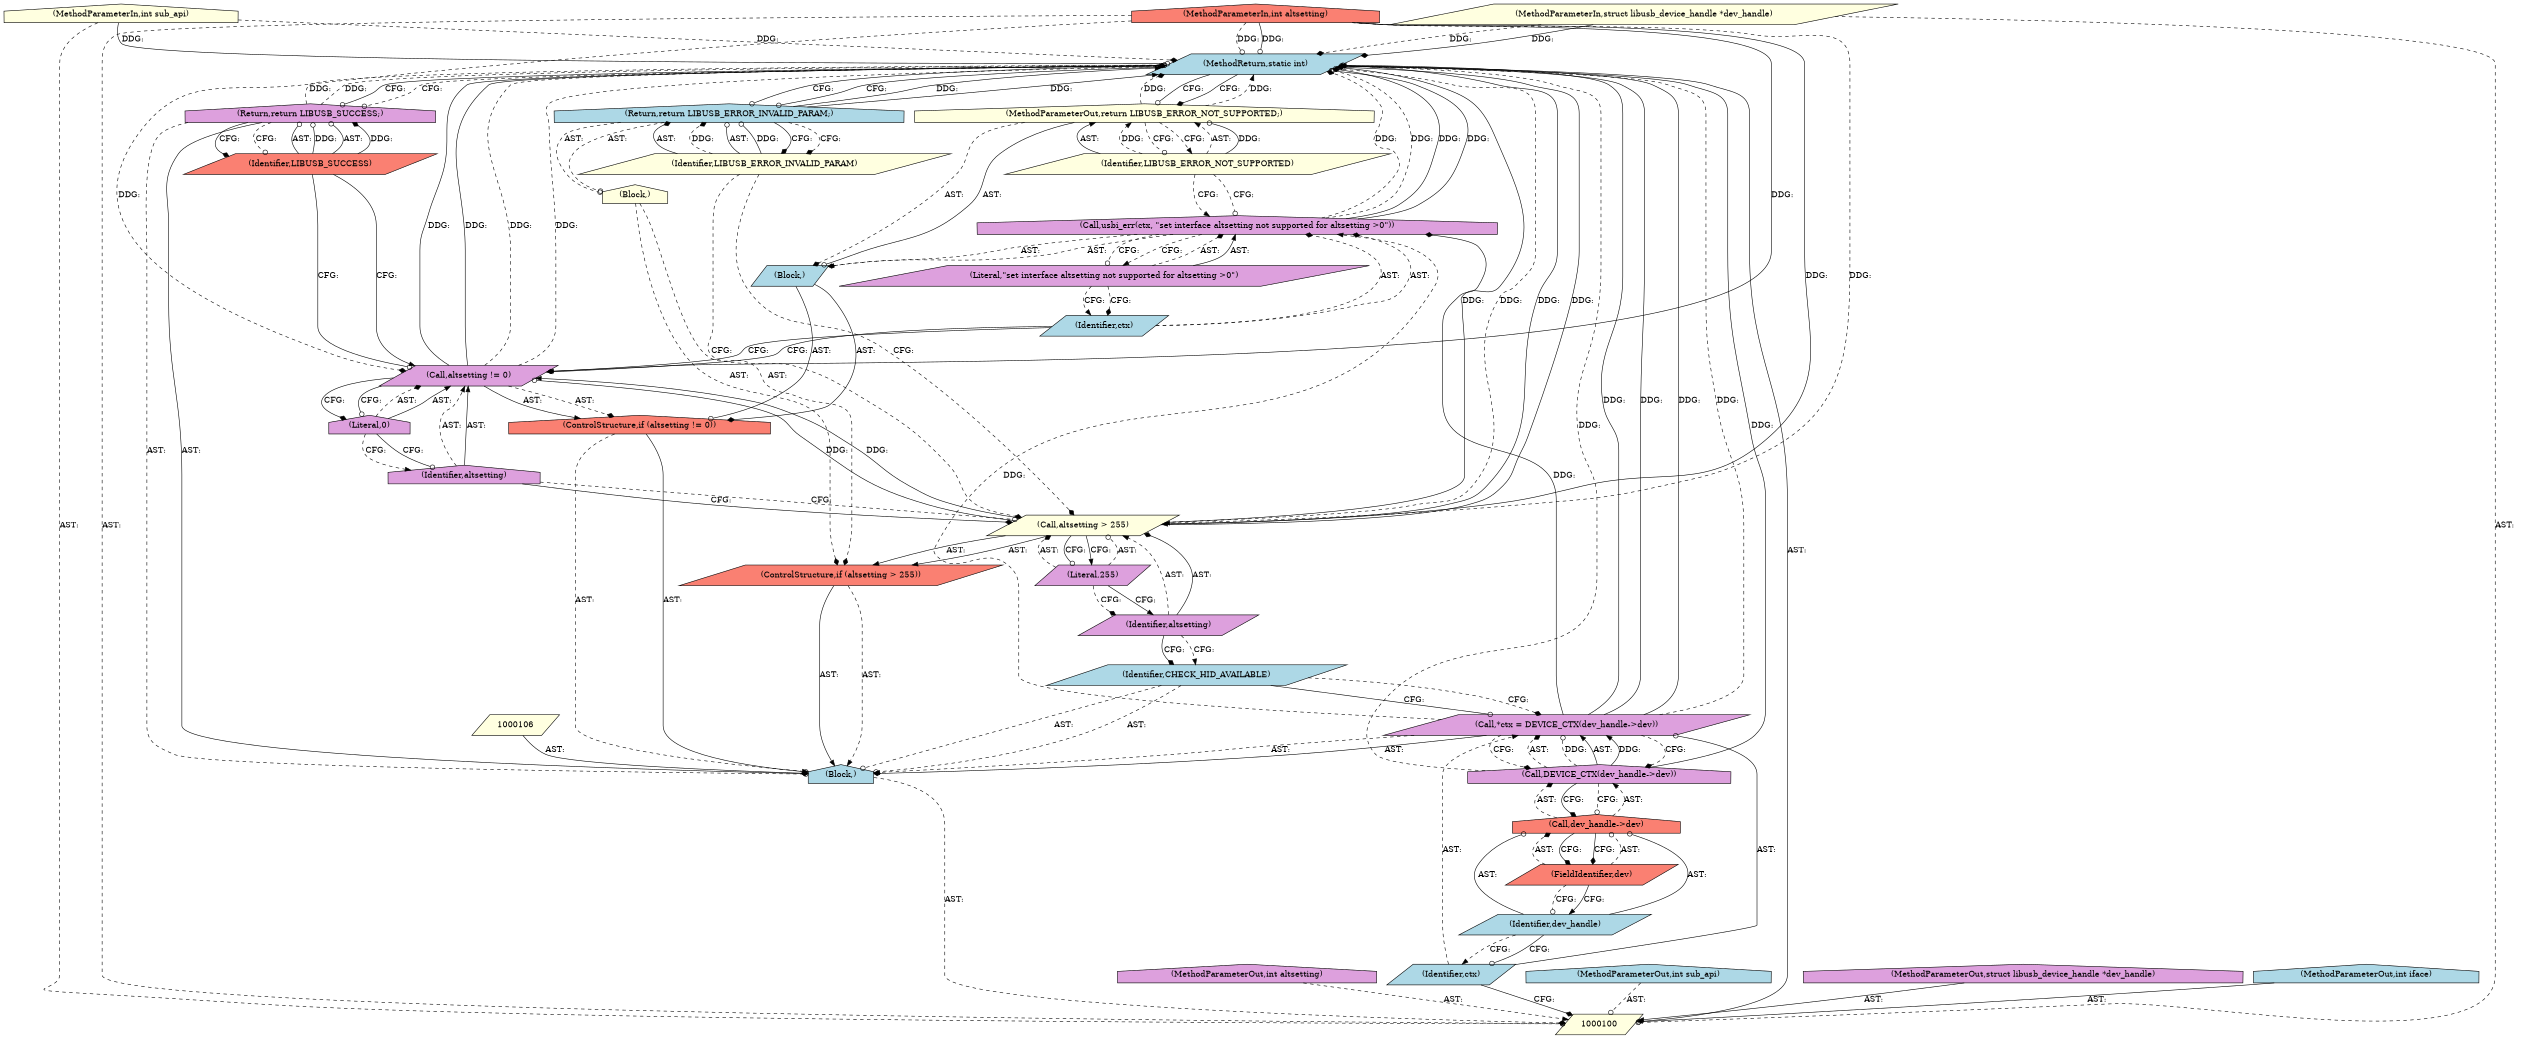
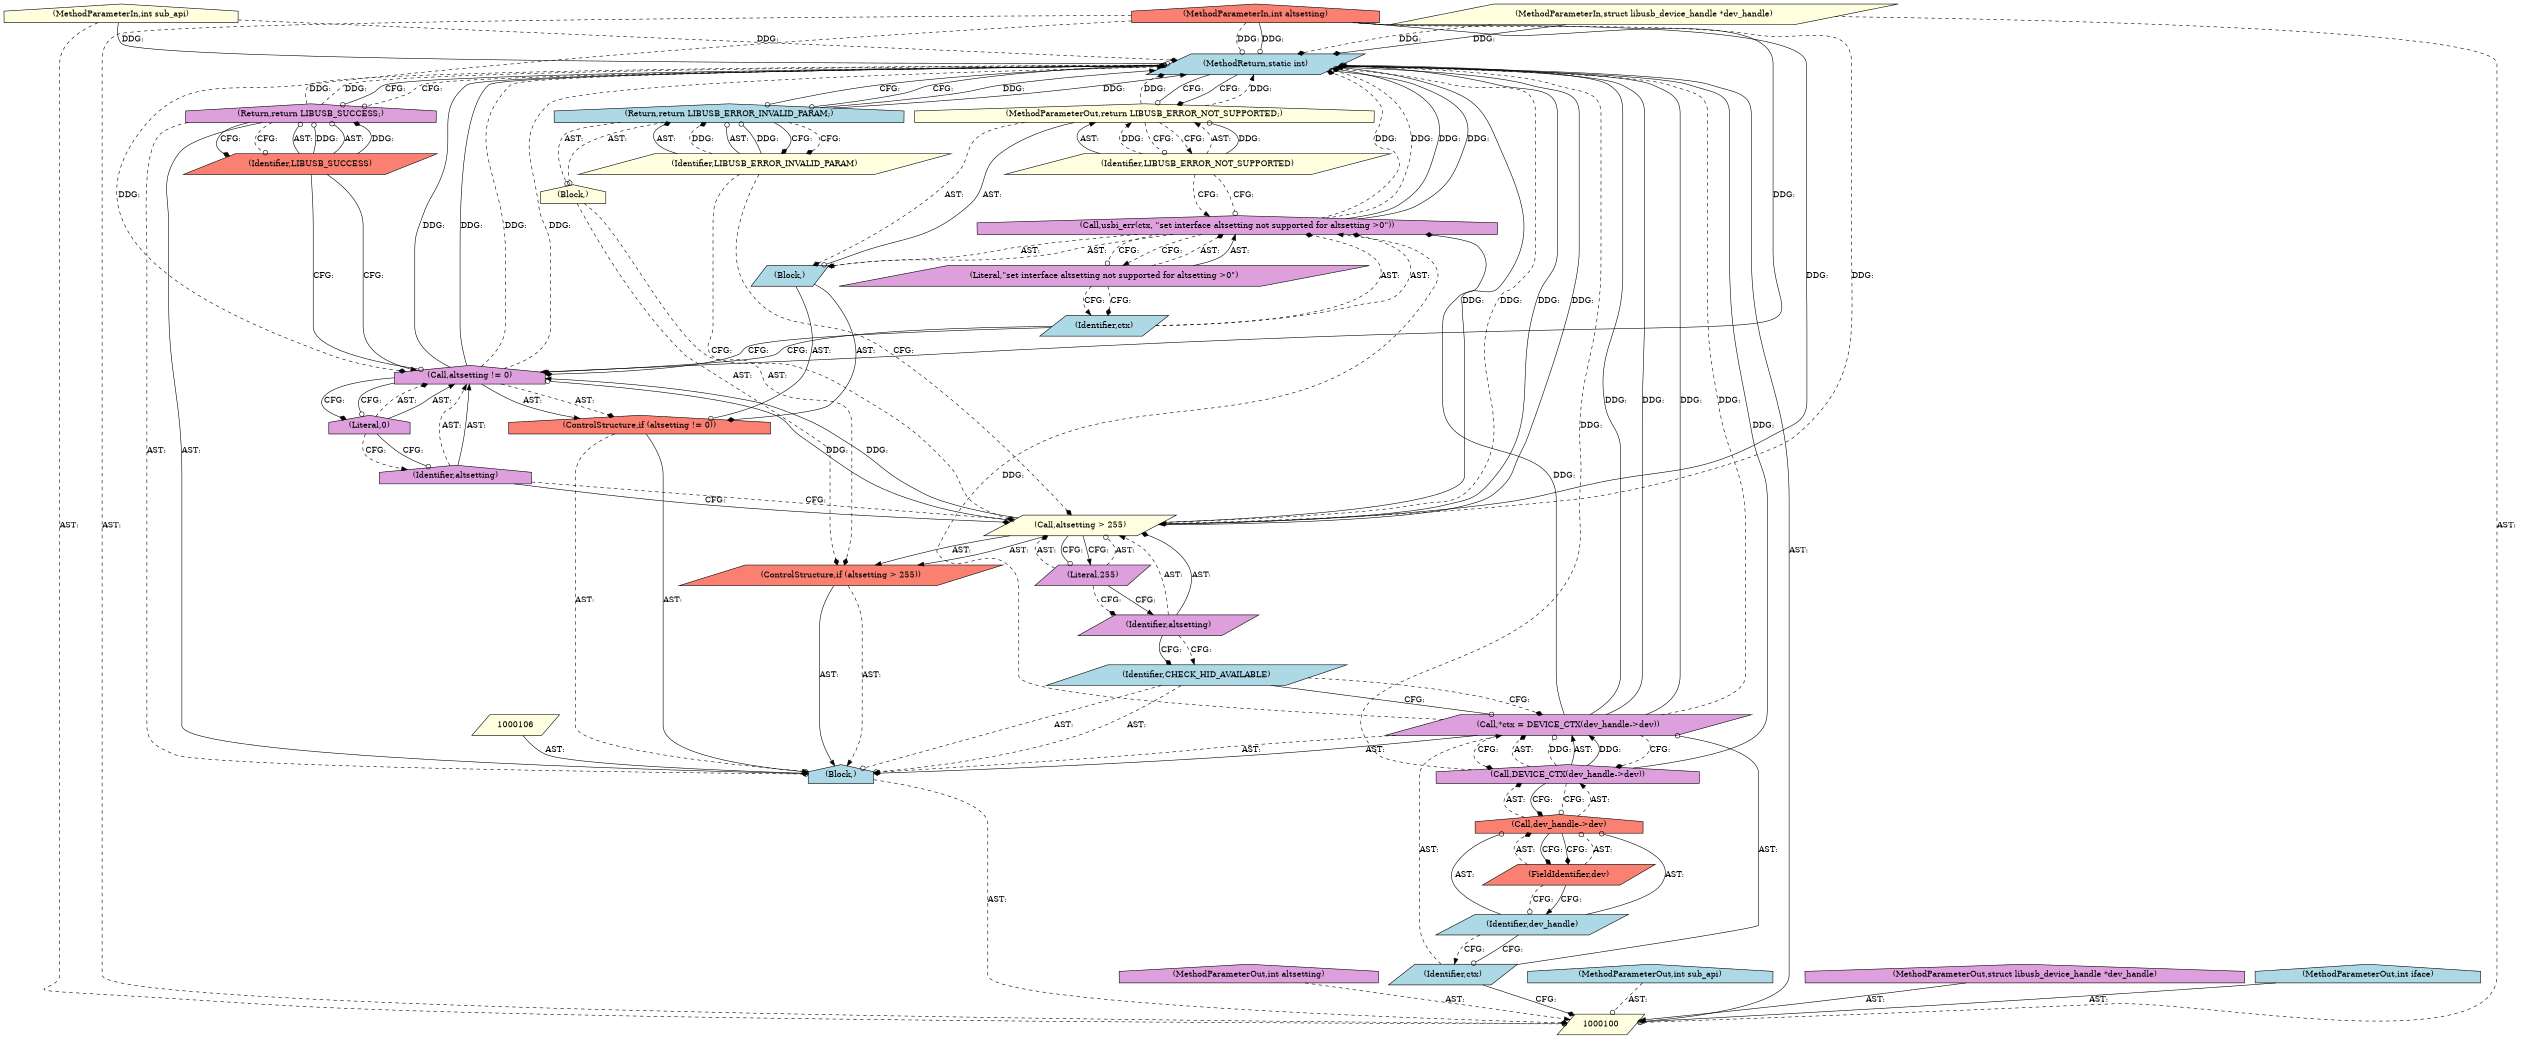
node "(Call,altsetting != 0)": shape parallelogram -> house
